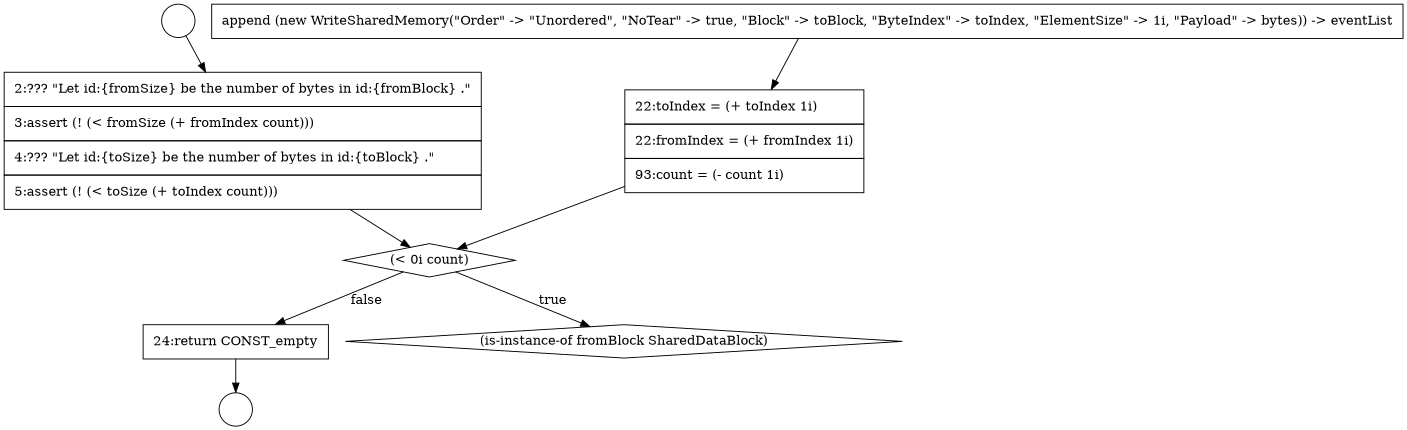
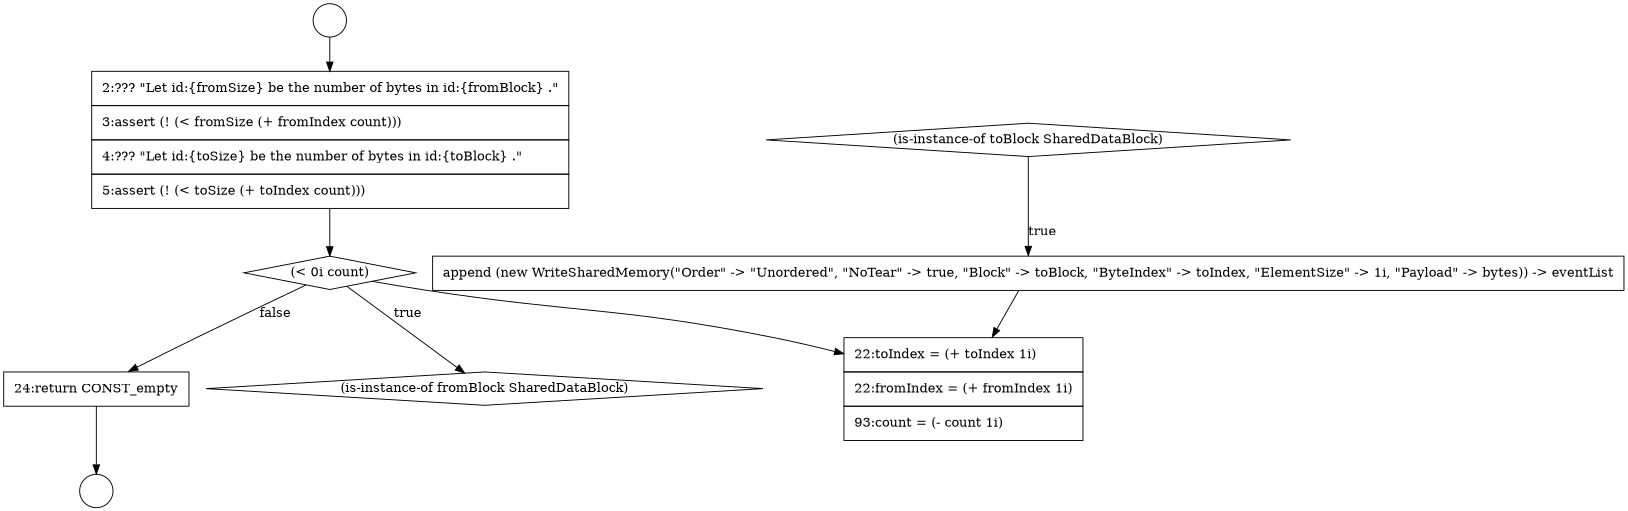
node "(is-instance-of toBlock SharedDataBlock)": added
edge "22:toIndex = (+ toIndex 1i)" -> "(< 0i count)": reversed
